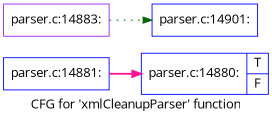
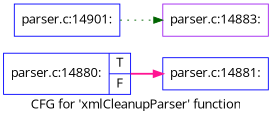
edge "parser.c:14883:" -> "parser.c:14901:": reversed
edge "parser.c:14881:" -> "parser.c:14880:": reversed
